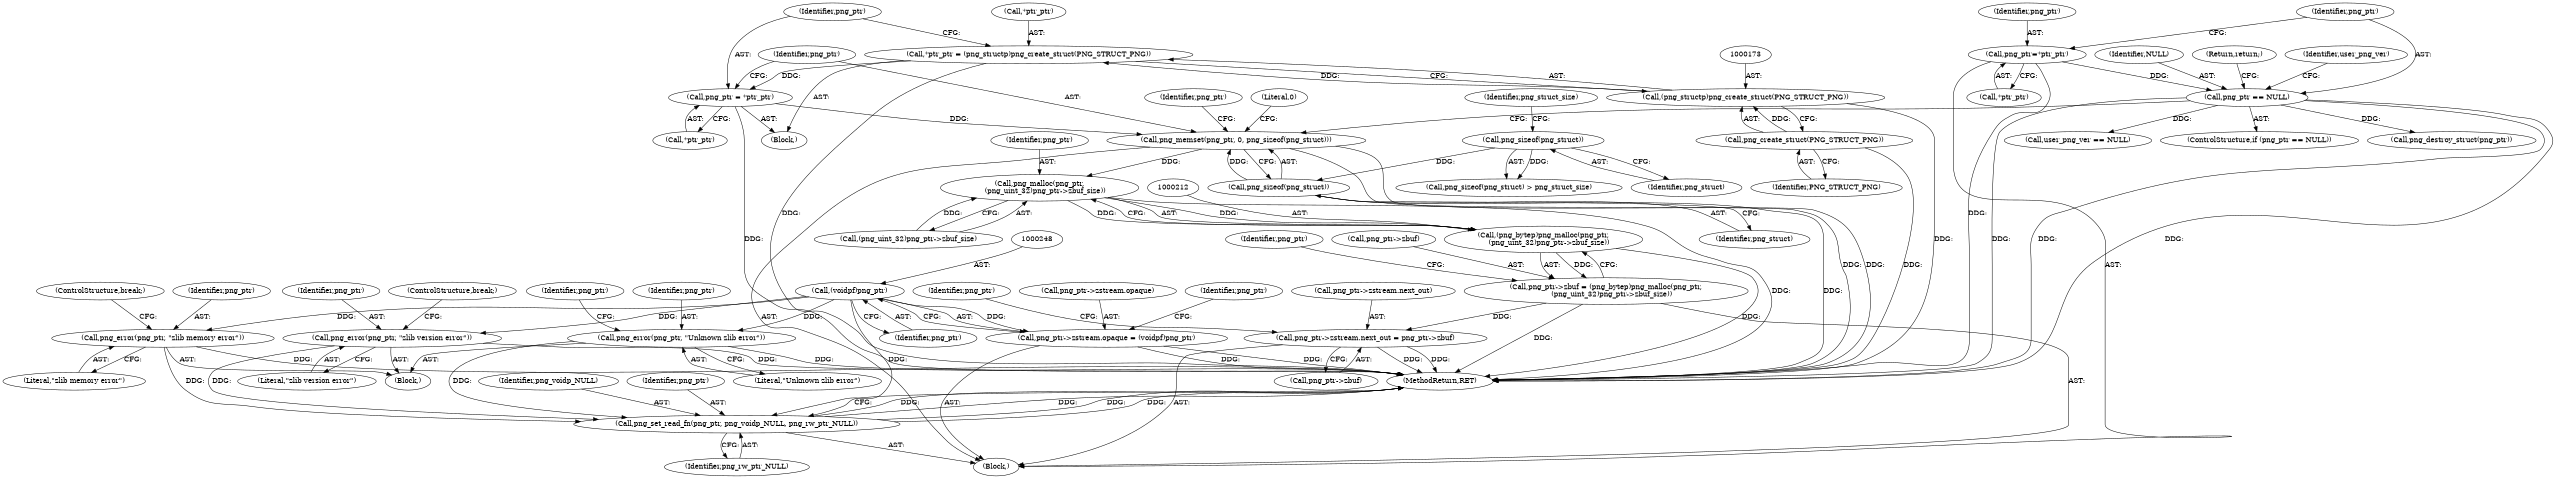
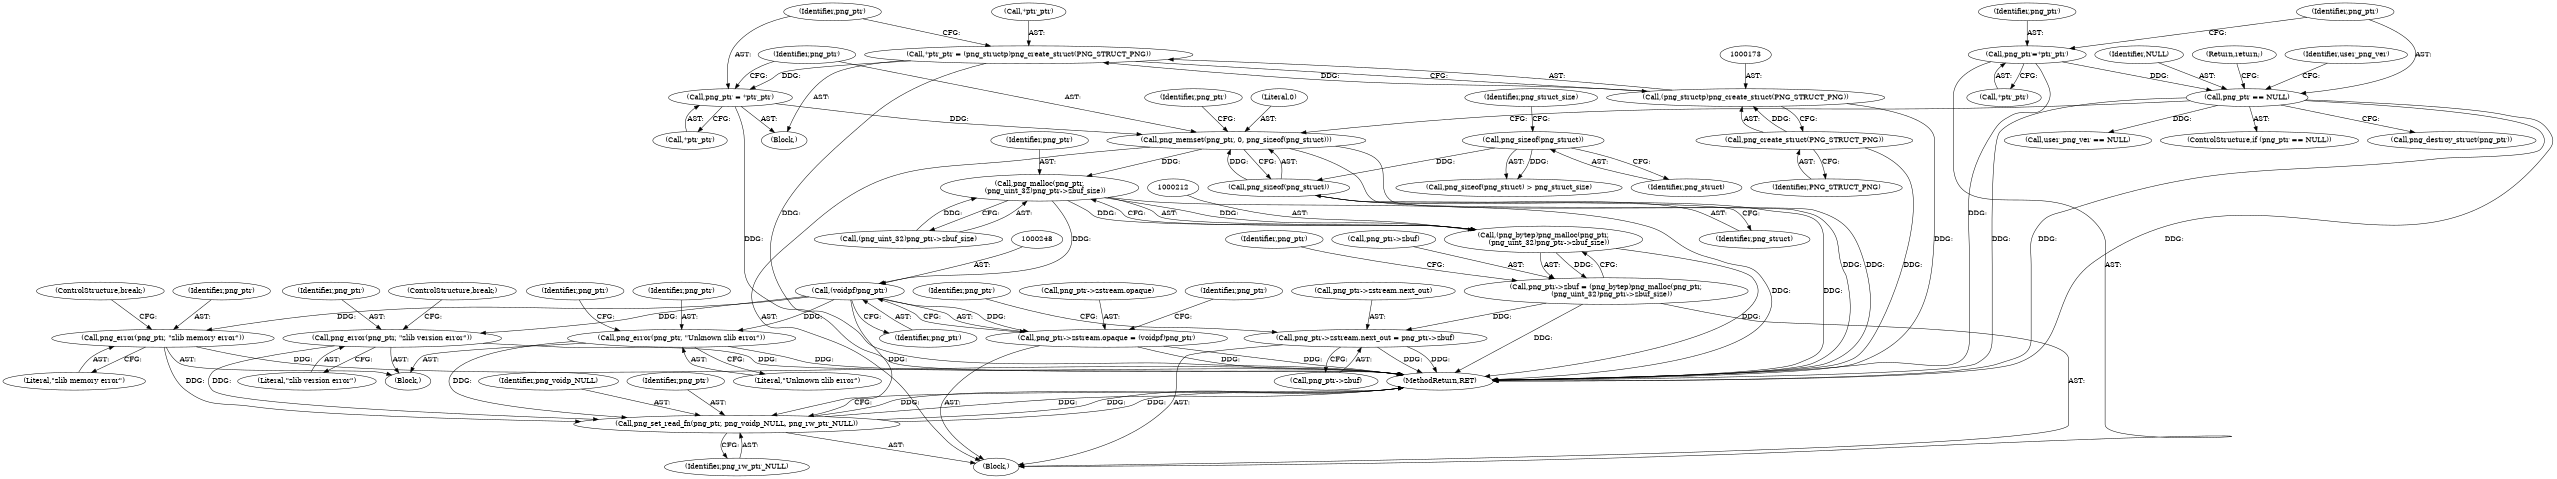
edge "(Literal,0)" -> "(Call,png_memset(png_ptr, 0, png_sizeof(png_struct)))": label "CFG: " -> "AST: "
edge "(Call,png_ptr == NULL)" -> "(Call,png_destroy_struct(png_ptr))": label "DDG: " -> "CFG: "
edge "(Call,png_malloc(png_ptr, (png_uint_32)png_ptr->zbuf_size))" -> "(Call,(voidpf)png_ptr)": added, label "DDG:"
